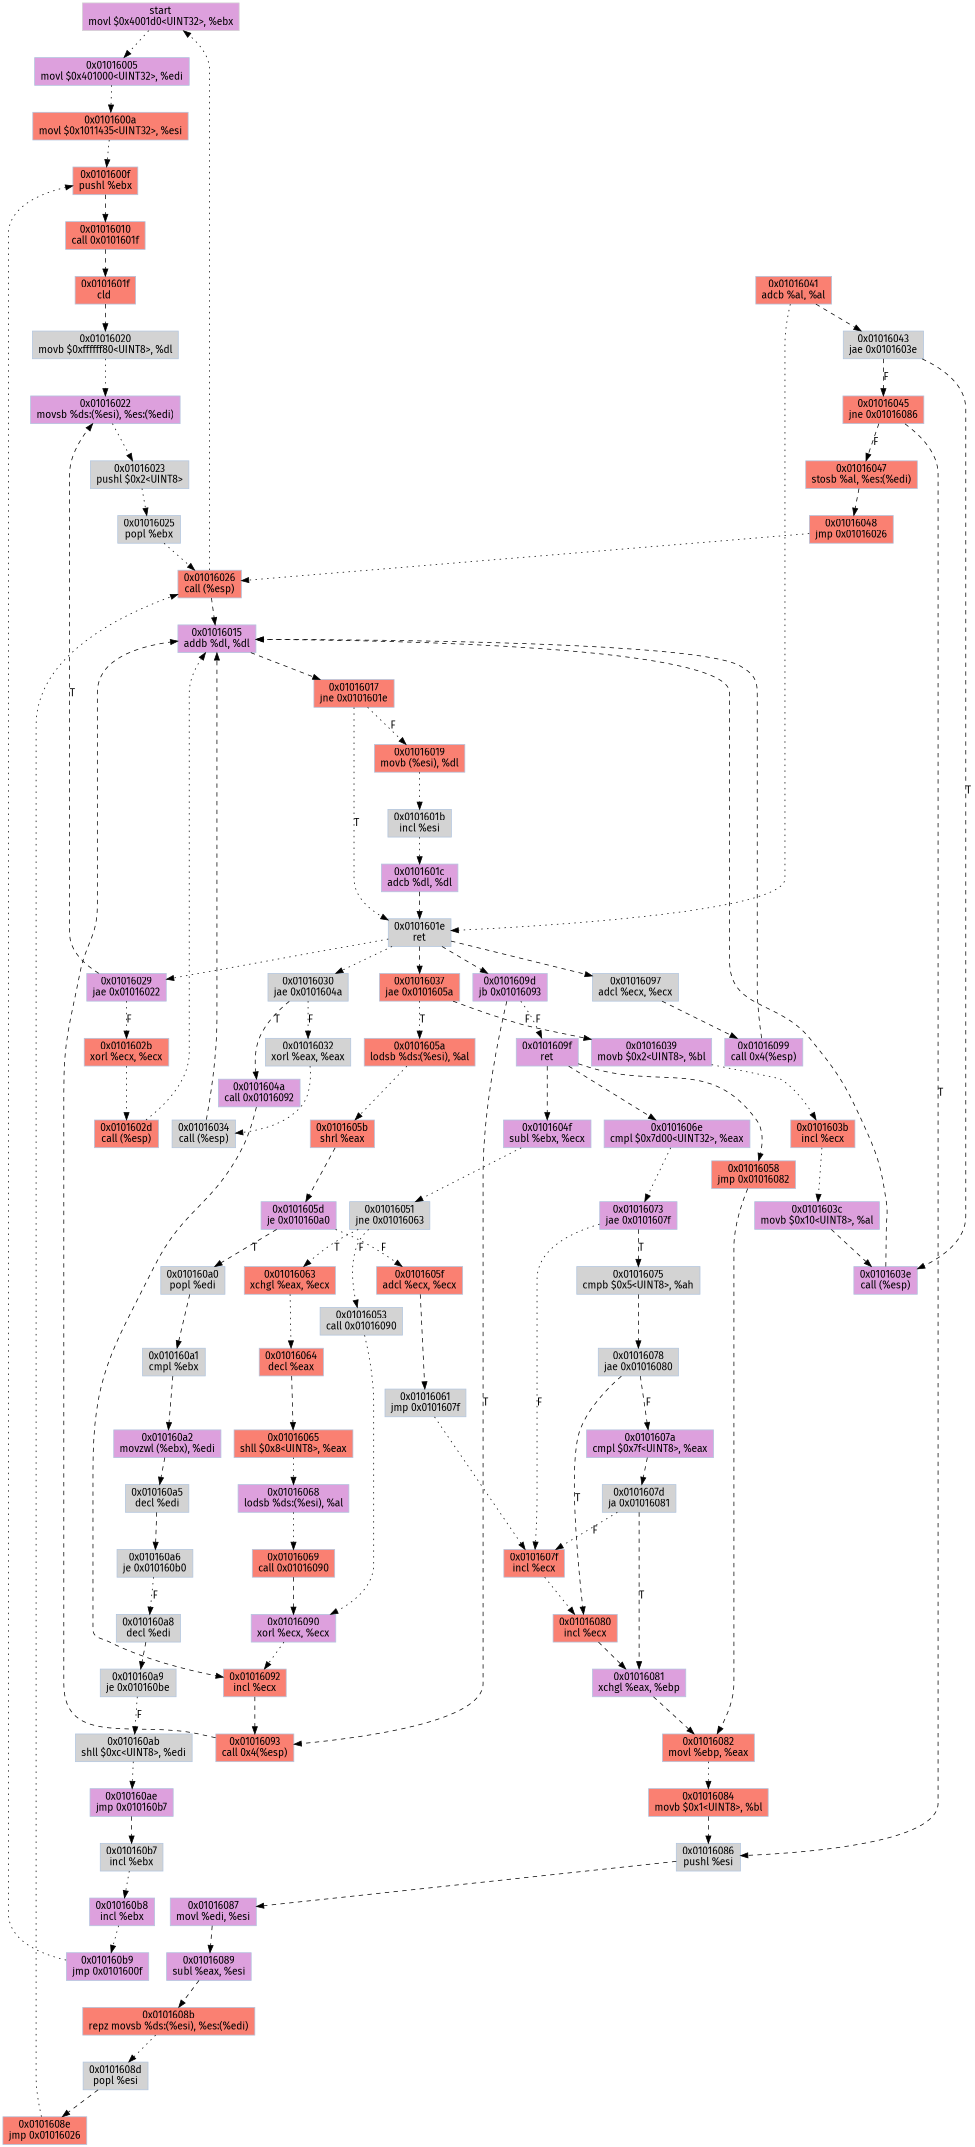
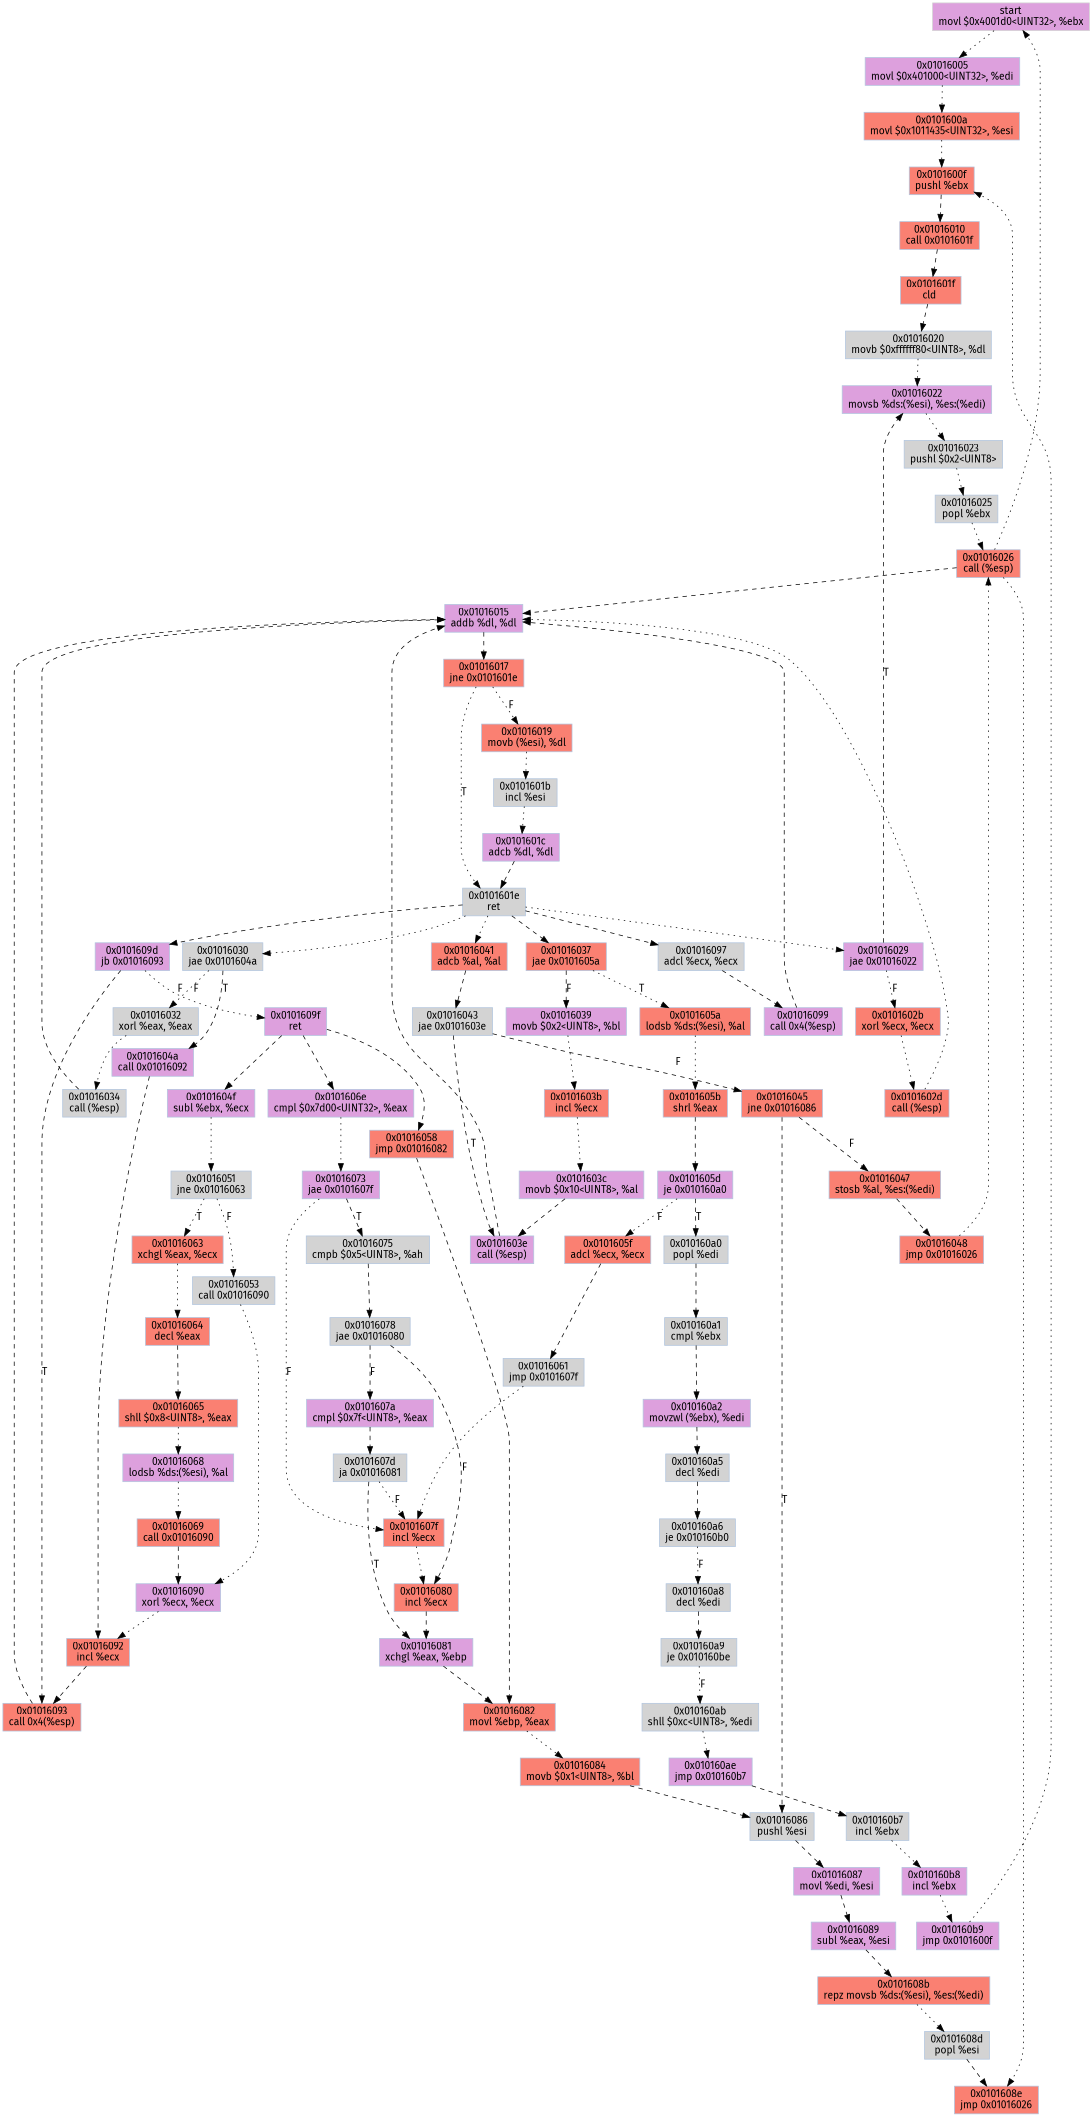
edge "0x01016041 adcb %al, %al" -> "0x0101601e ret": reversed
edge "0x0101608e jmp 0x01016026" -> "0x01016026 call (%esp)": reversed
edge "0x01016078 jae 0x01016080" -> "0x01016080 incl %ecx": label "T" -> "F"
